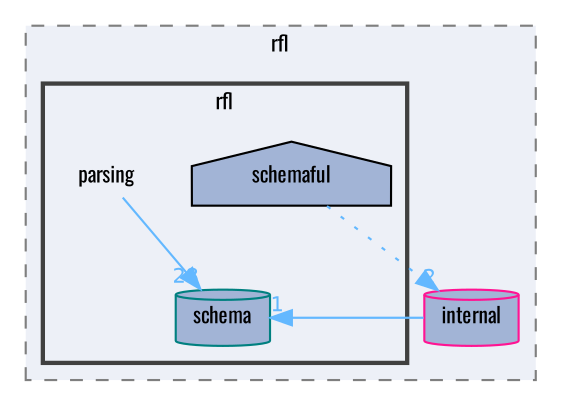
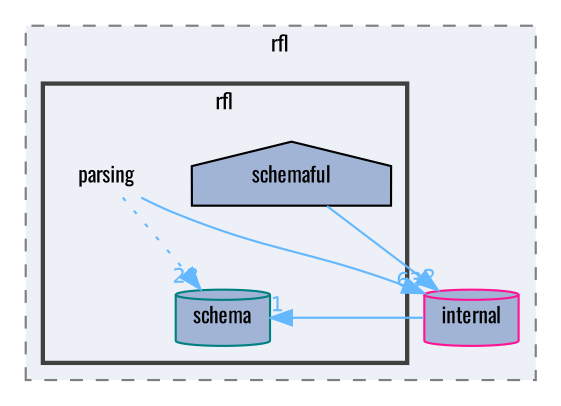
edge "parsing" -> "schema": style solid -> dotted
edge "schemaful" -> "internal": style dotted -> solid
edge "parsing" -> "internal": added
